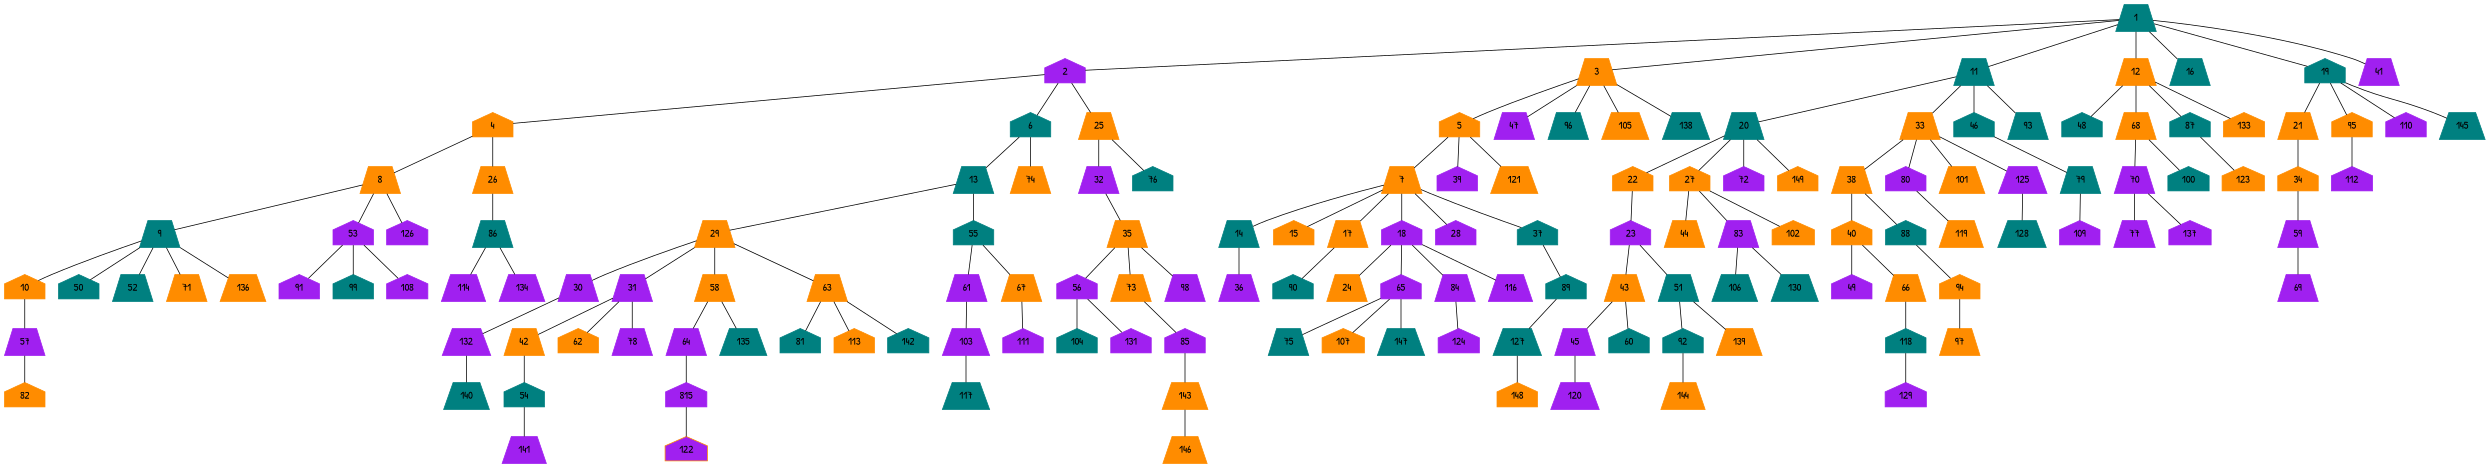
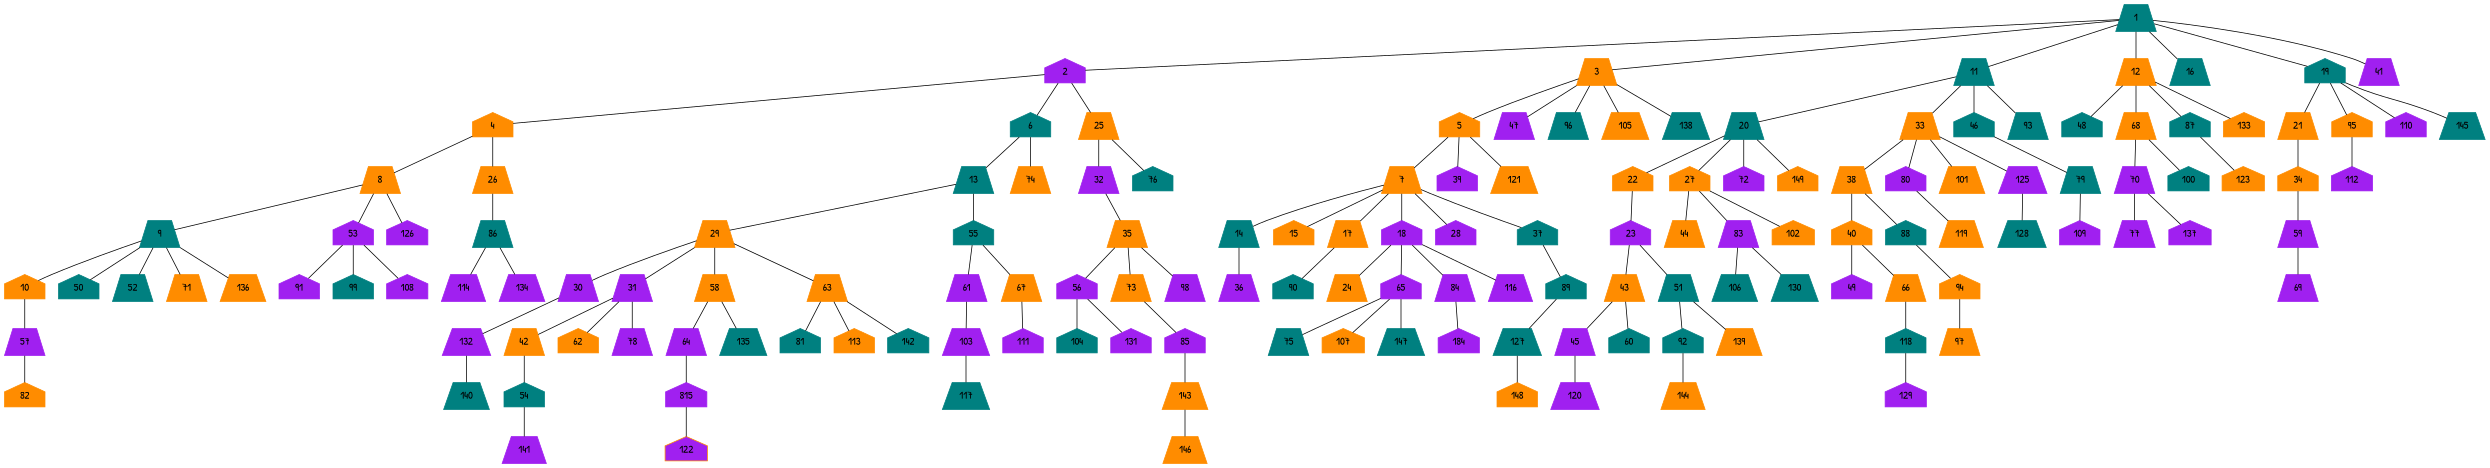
node "124": label "124" -> "184"
